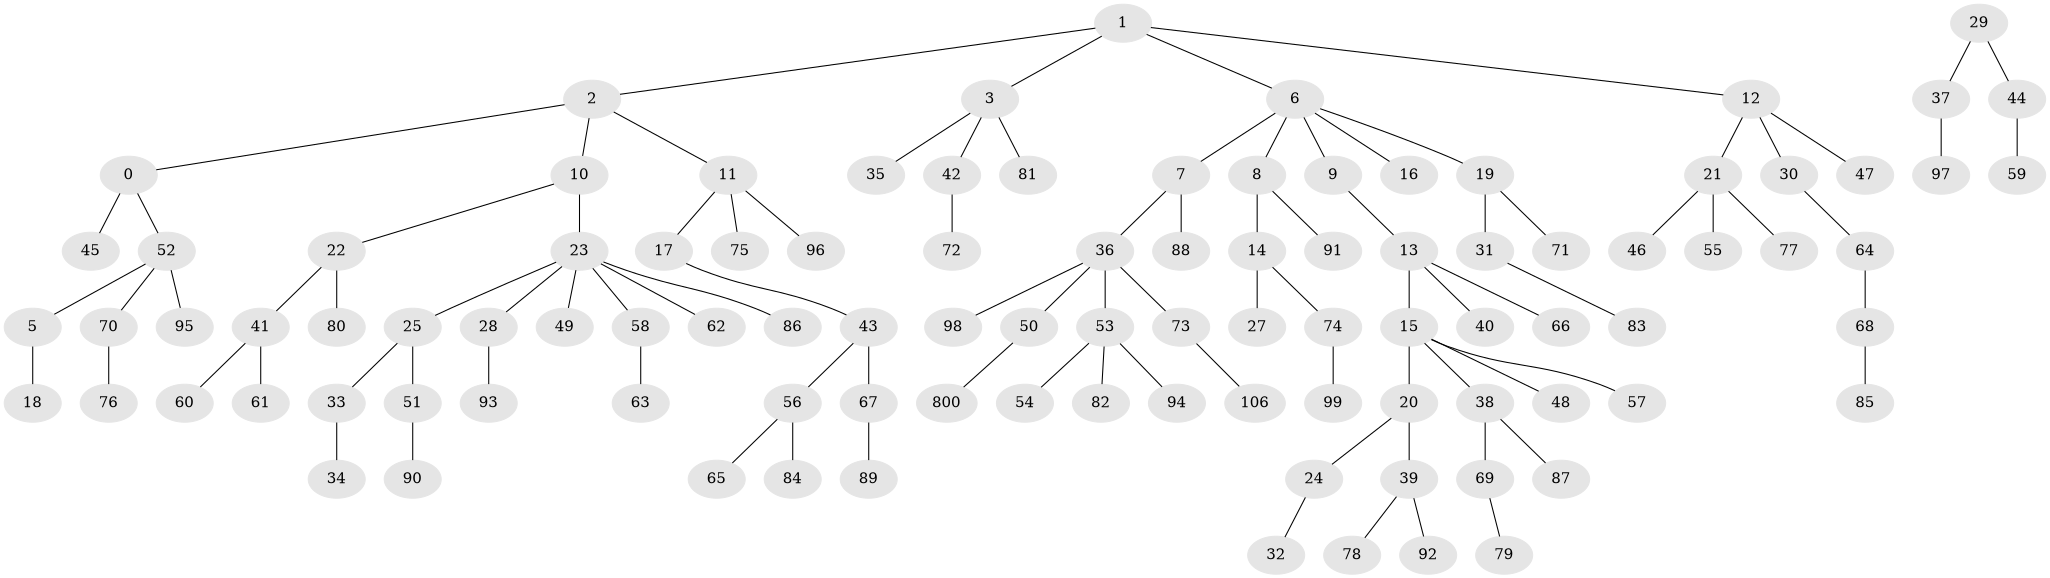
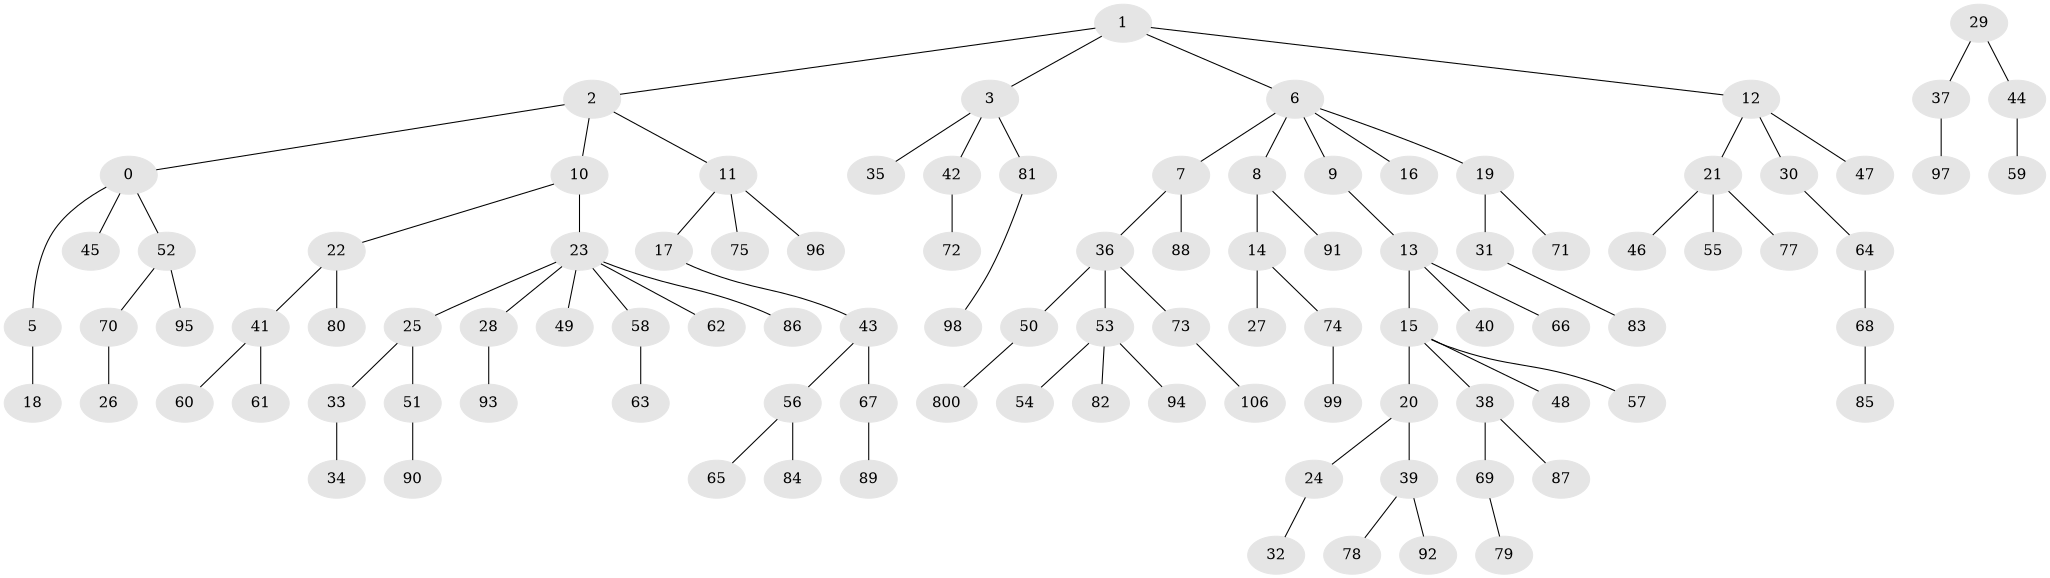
edge "52" -- "5": now "0" -- "5"
edge "36" -- "98": now "81" -- "98"
node "76": label "76" -> "26"
